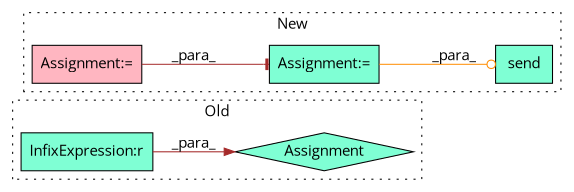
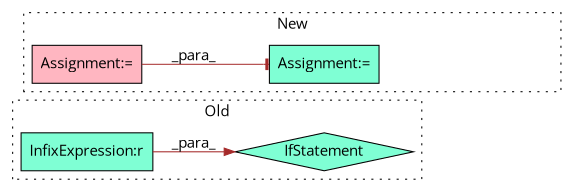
node "send": removed
node "Assignment": label "Assignment" -> "IfStatement"
